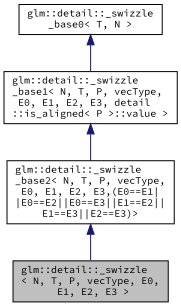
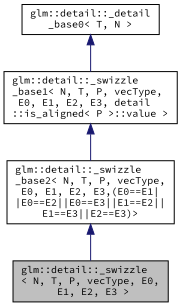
node "glm::detail::_swizzle _base0< T, N >": label "glm::detail::_swizzle _base0< T, N >" -> "glm::detail::_detail _base0< T, N >"
